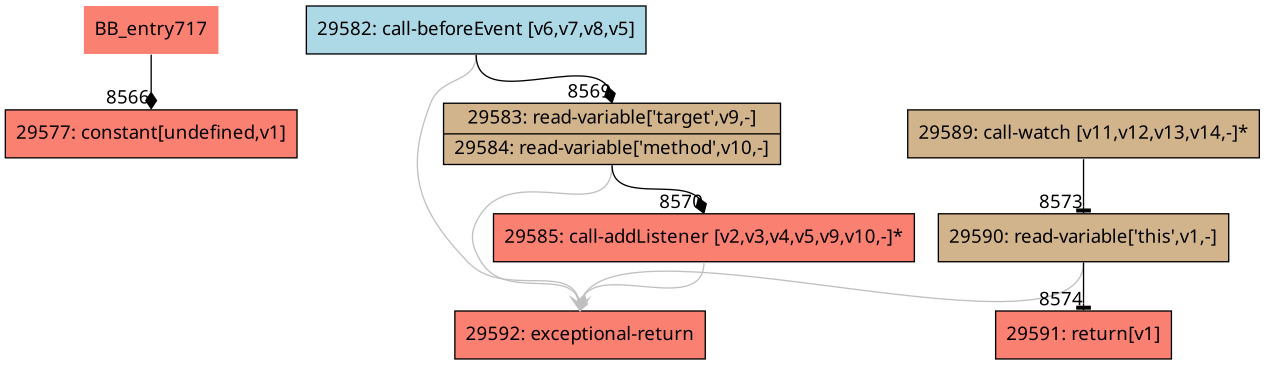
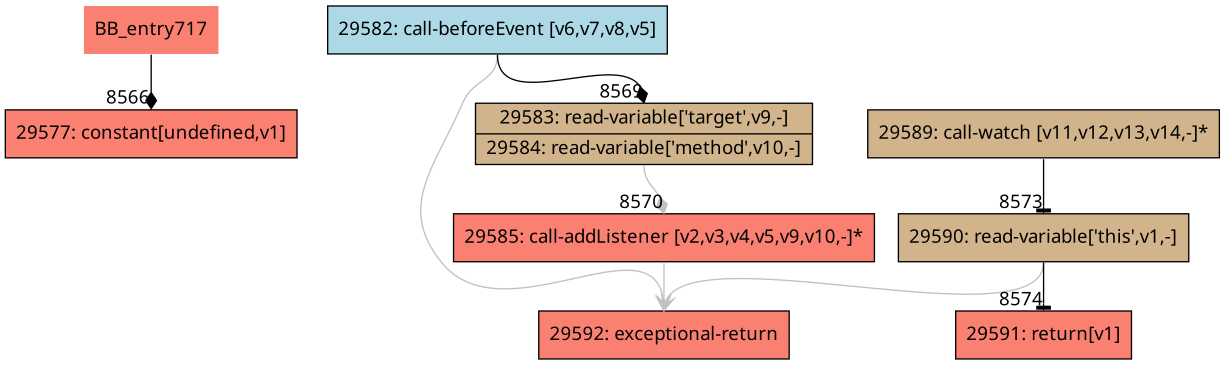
edge "29583: read-variable['target',v9,-]" -> "29585: call-addListener [v2,v3,v4,v5,v9,v10,-]*": color black -> gray
edge "29583: read-variable['target',v9,-]" -> "29592: exceptional-return": removed
edge "29585: call-addListener [v2,v3,v4,v5,v9,v10,-]*" -> "29592: exceptional-return": arrowhead diamond -> vee
